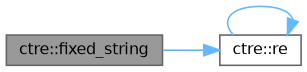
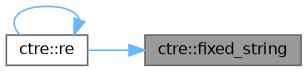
edge "ctre::fixed_string" -> "ctre::re": reversed
